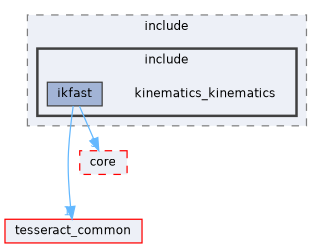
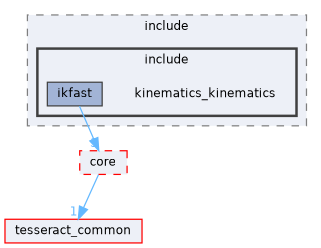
edge "ikfast" -> "tesseract_common": now "core" -> "tesseract_common"
